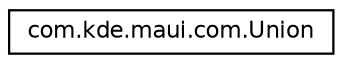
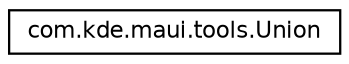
node "com.kde.maui.com.Union": label "com.kde.maui.com.Union" -> "com.kde.maui.tools.Union"
